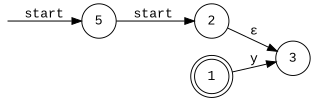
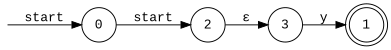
node "5": label "5" -> "0"
edge "1" -> "3": reversed
